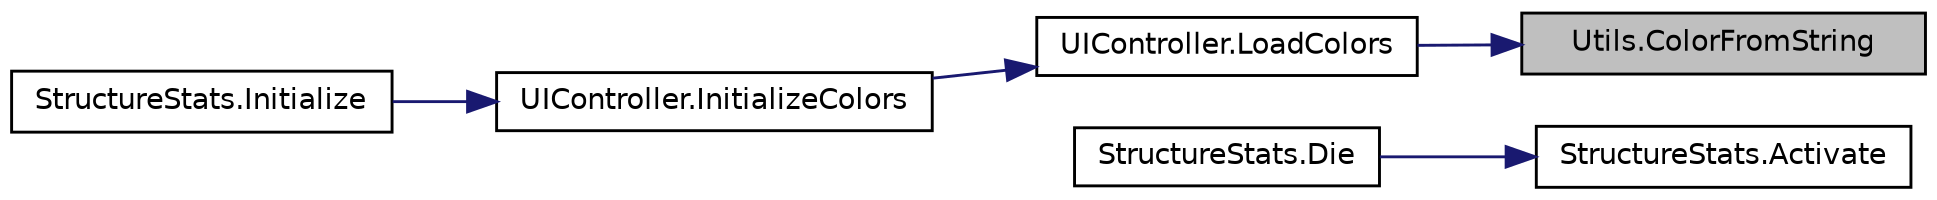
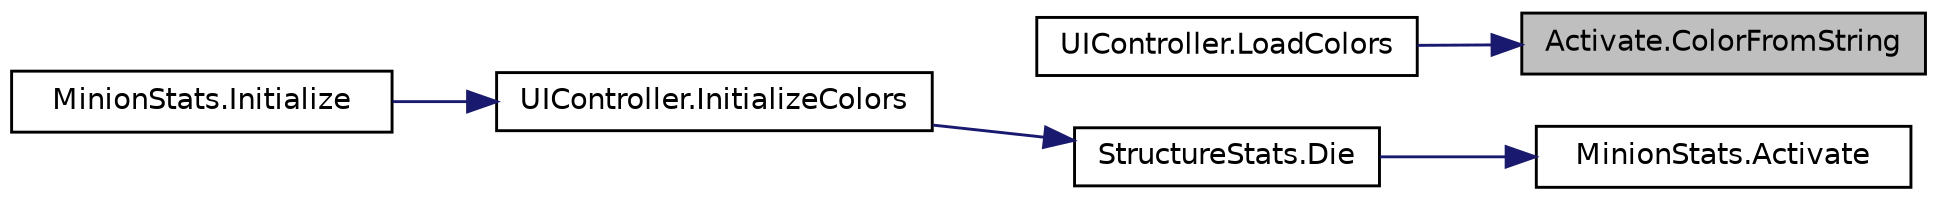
node "Utils.ColorFromString": label "Utils.ColorFromString" -> "Activate.ColorFromString"
edge "UIController.InitializeColors" -> "UIController.LoadColors": now "UIController.InitializeColors" -> "StructureStats.Die"
node "StructureStats.Initialize": label "StructureStats.Initialize" -> "MinionStats.Initialize"
node "StructureStats.Activate": label "StructureStats.Activate" -> "MinionStats.Activate"
